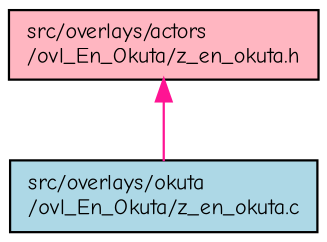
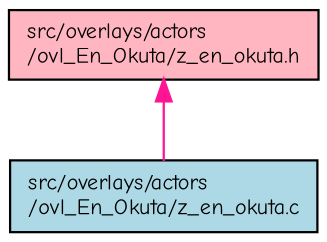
node "src/overlays/okuta /ovl_En_Okuta/z_en_okuta.c": label "src/overlays/okuta /ovl_En_Okuta/z_en_okuta.c" -> "src/overlays/actors /ovl_En_Okuta/z_en_okuta.c"
